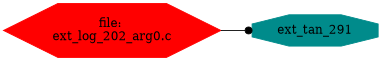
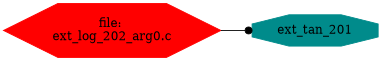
node "ext_tan_291": label "ext_tan_291" -> "ext_tan_201"
